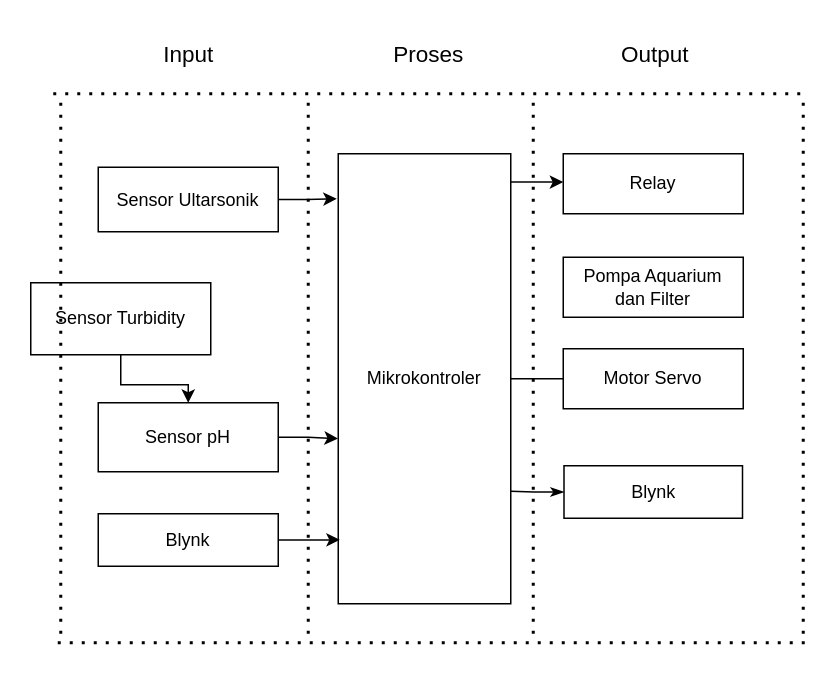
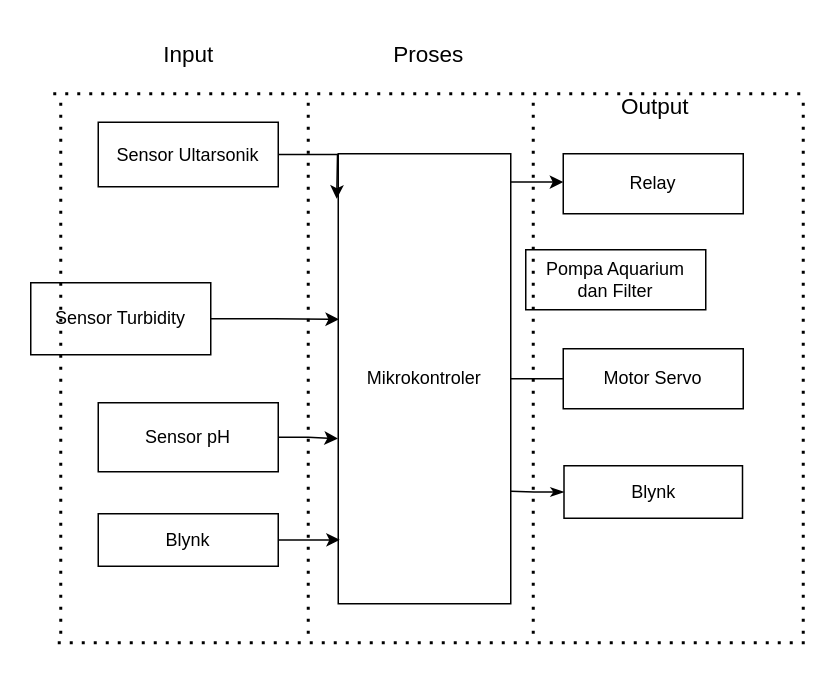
node "Output": moved (655, 53) -> (655, 106)
node "Sensor Ultarsonik": moved (188, 200) -> (188, 155)
node "Pompa Aquarium dan Filter": moved (653, 287) -> (616, 280)
edge "Sensor Turbidity" -> "Sensor pH": now "Sensor Turbidity" -> "Mikrokontroler"
